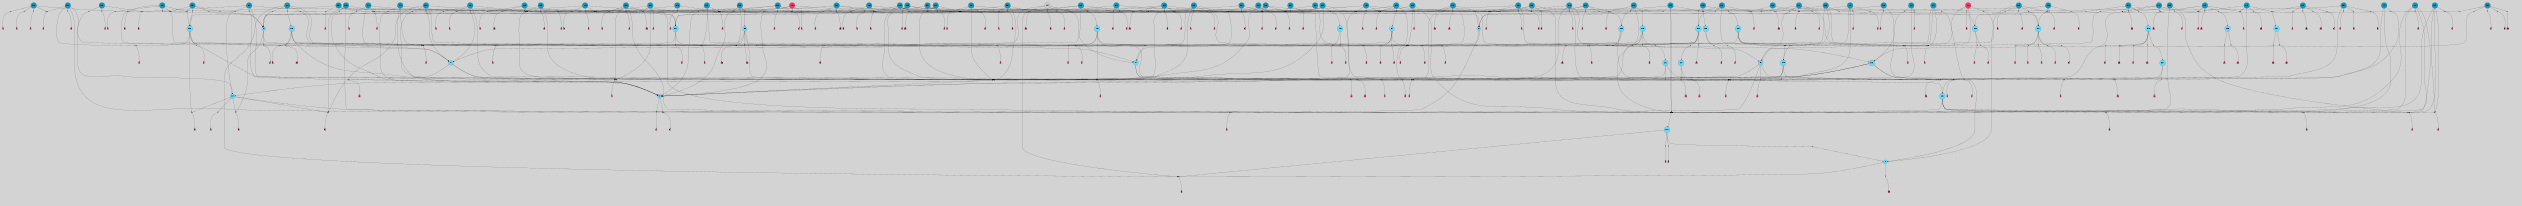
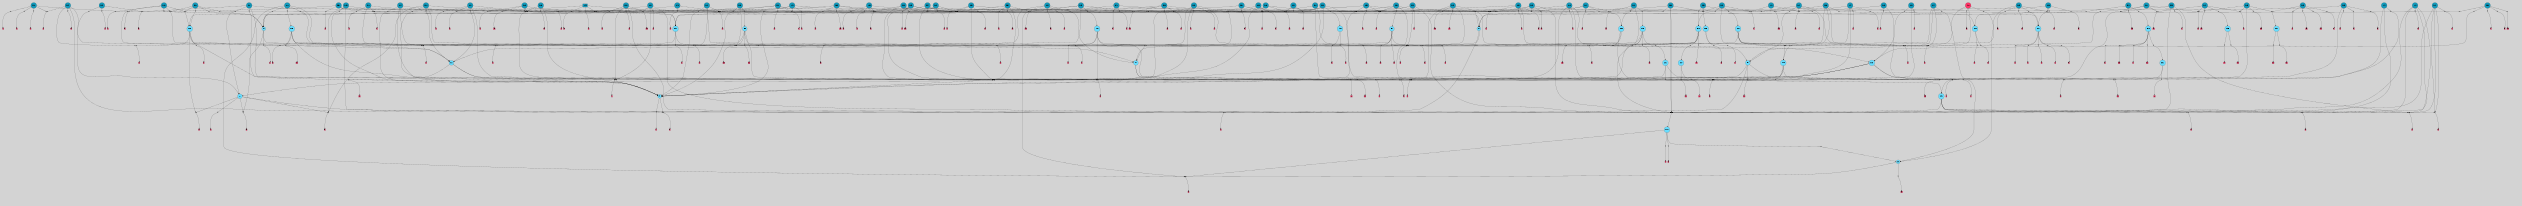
node "T475": shape circle -> box
node "T478": fillcolor #ff3366 -> #1199bb
node "T431": fillcolor #cccccc -> #1199bb
